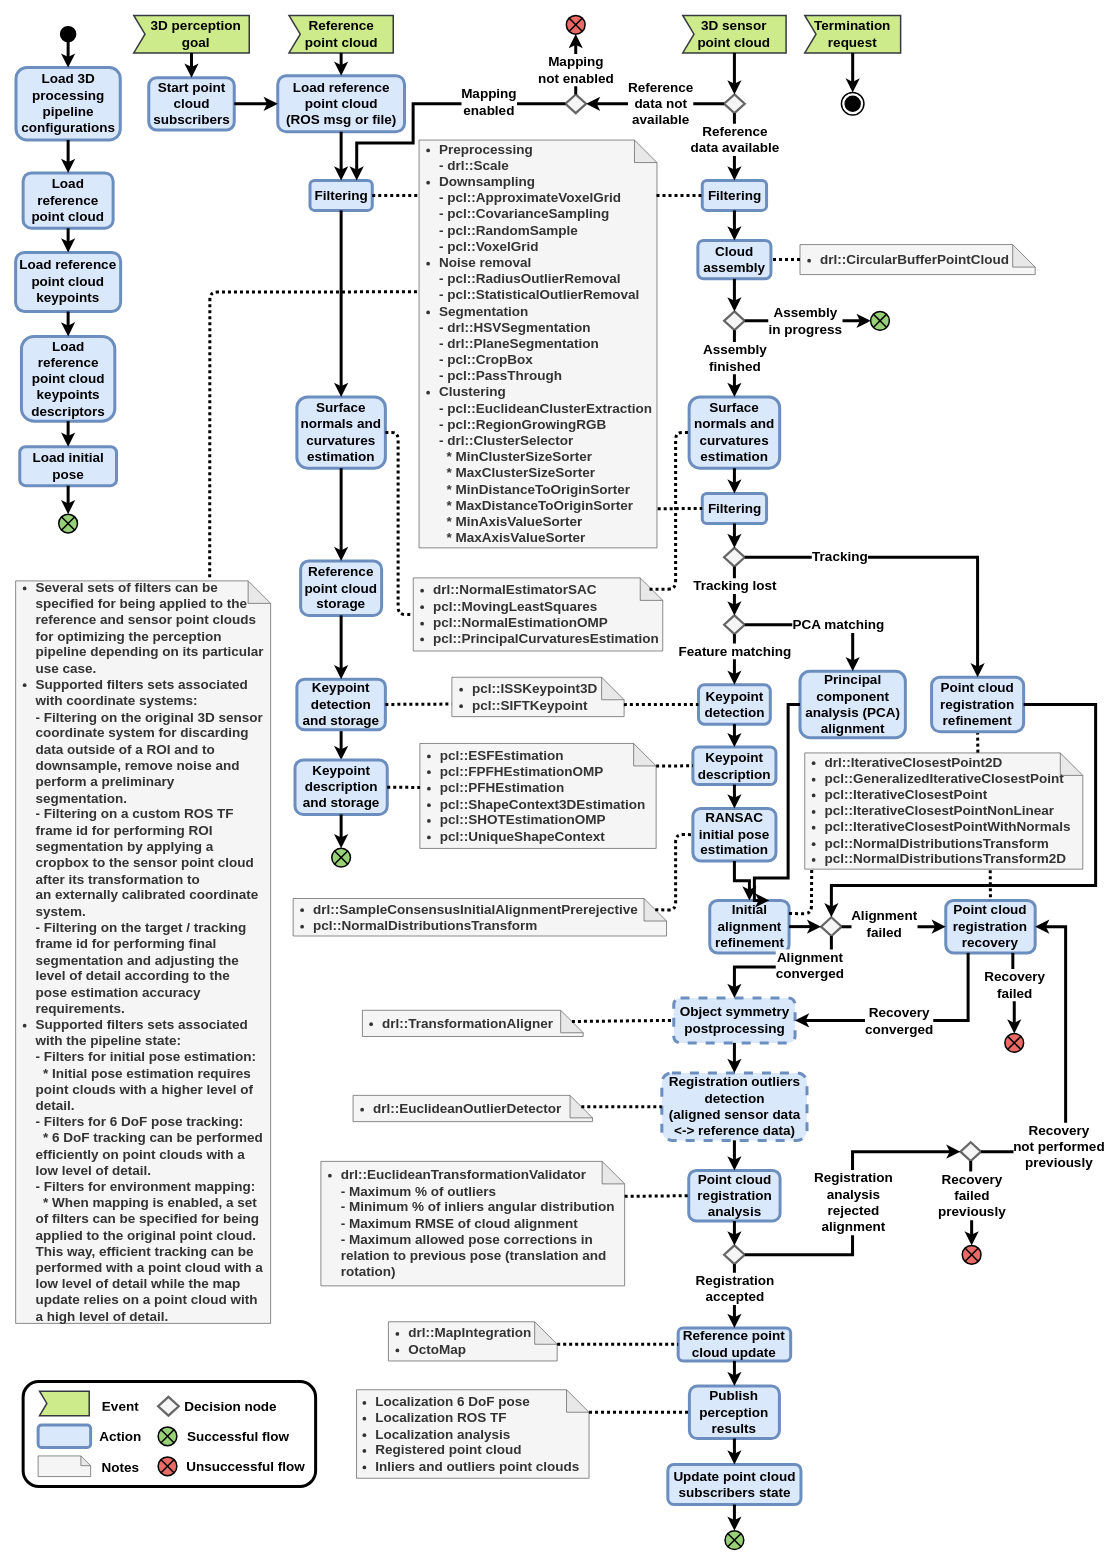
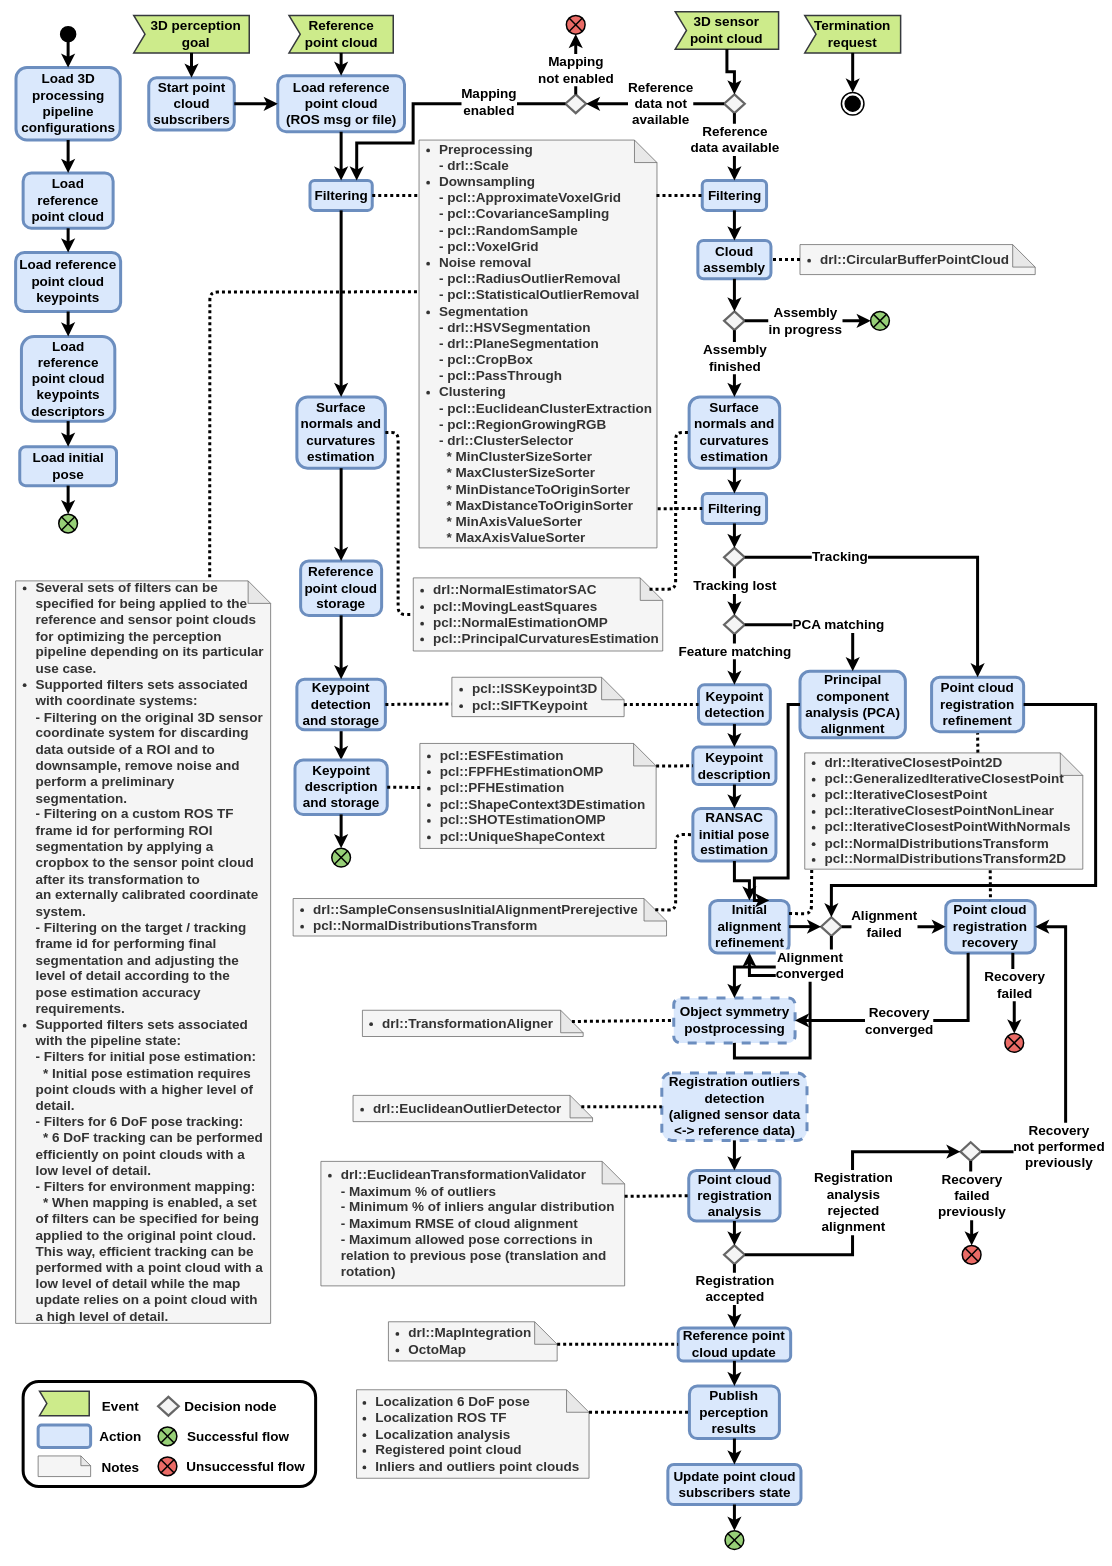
node "3D sensorpoint cloud": moved (734, 34) -> (727, 30)
edge "Object symmetry postprocessing" -> "Registration outliers detection(aligned sensor data <-> reference data)": now "Object symmetry postprocessing" -> "Initial alignment refinement"
